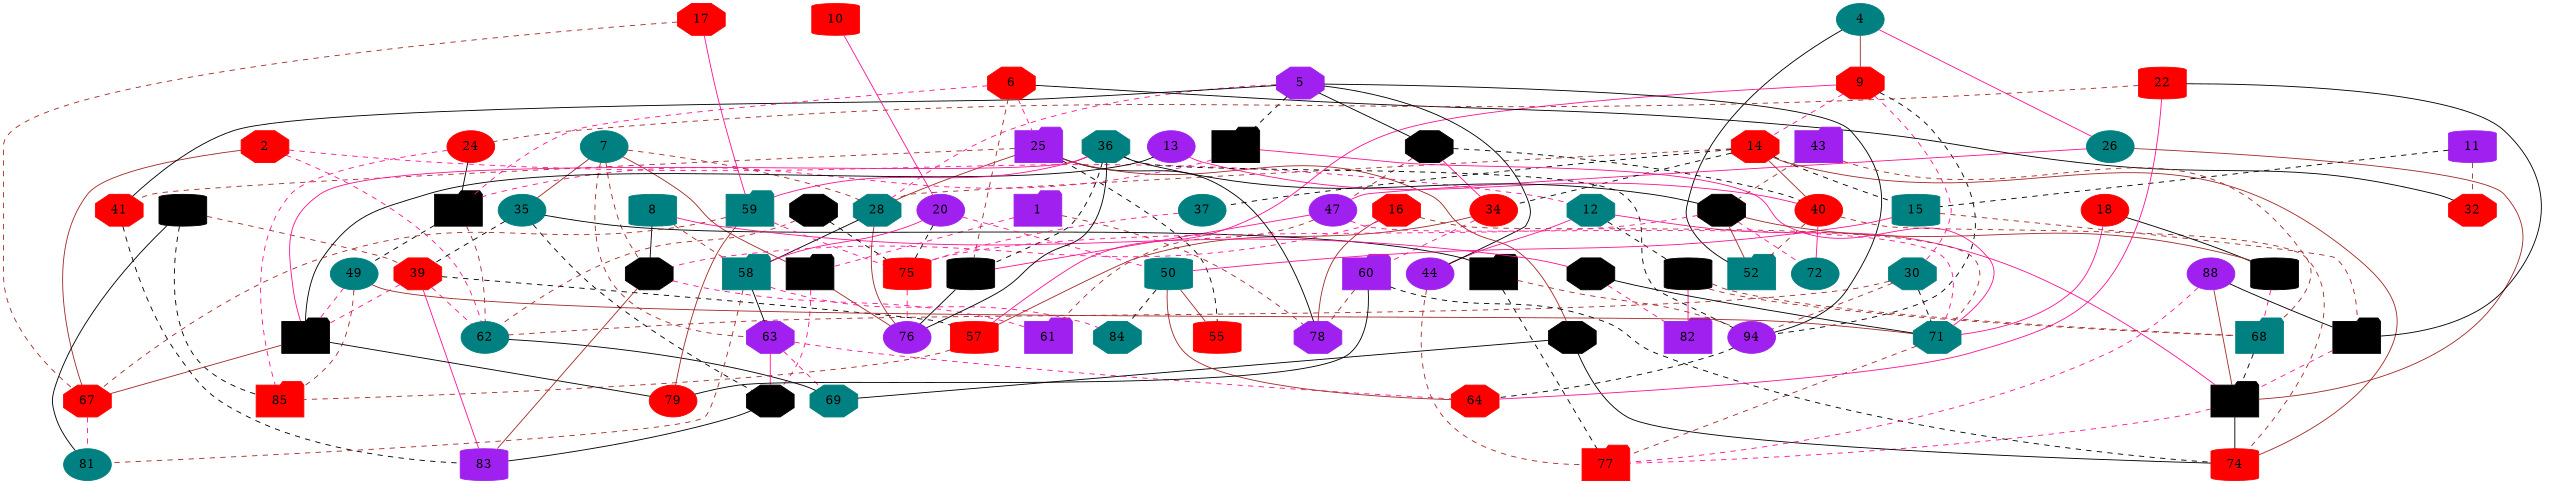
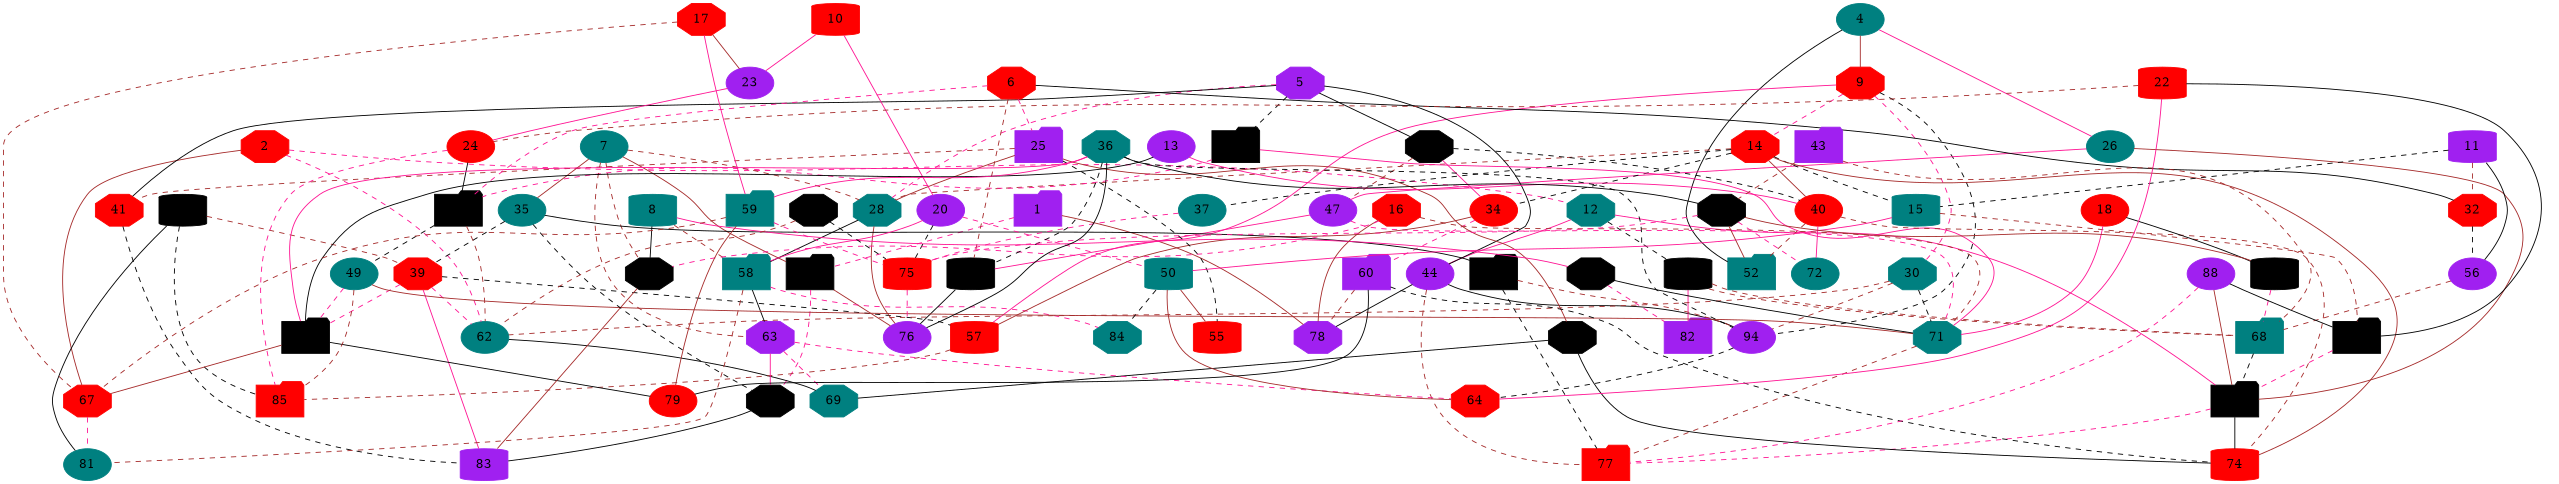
node "23": added
edge "5" -- "94": now "44" -- "94"
edge "25" -- "78": now "44" -- "78"
node "56": added
edge "1" -- "78": style dashed -> solid
node "61": removed
